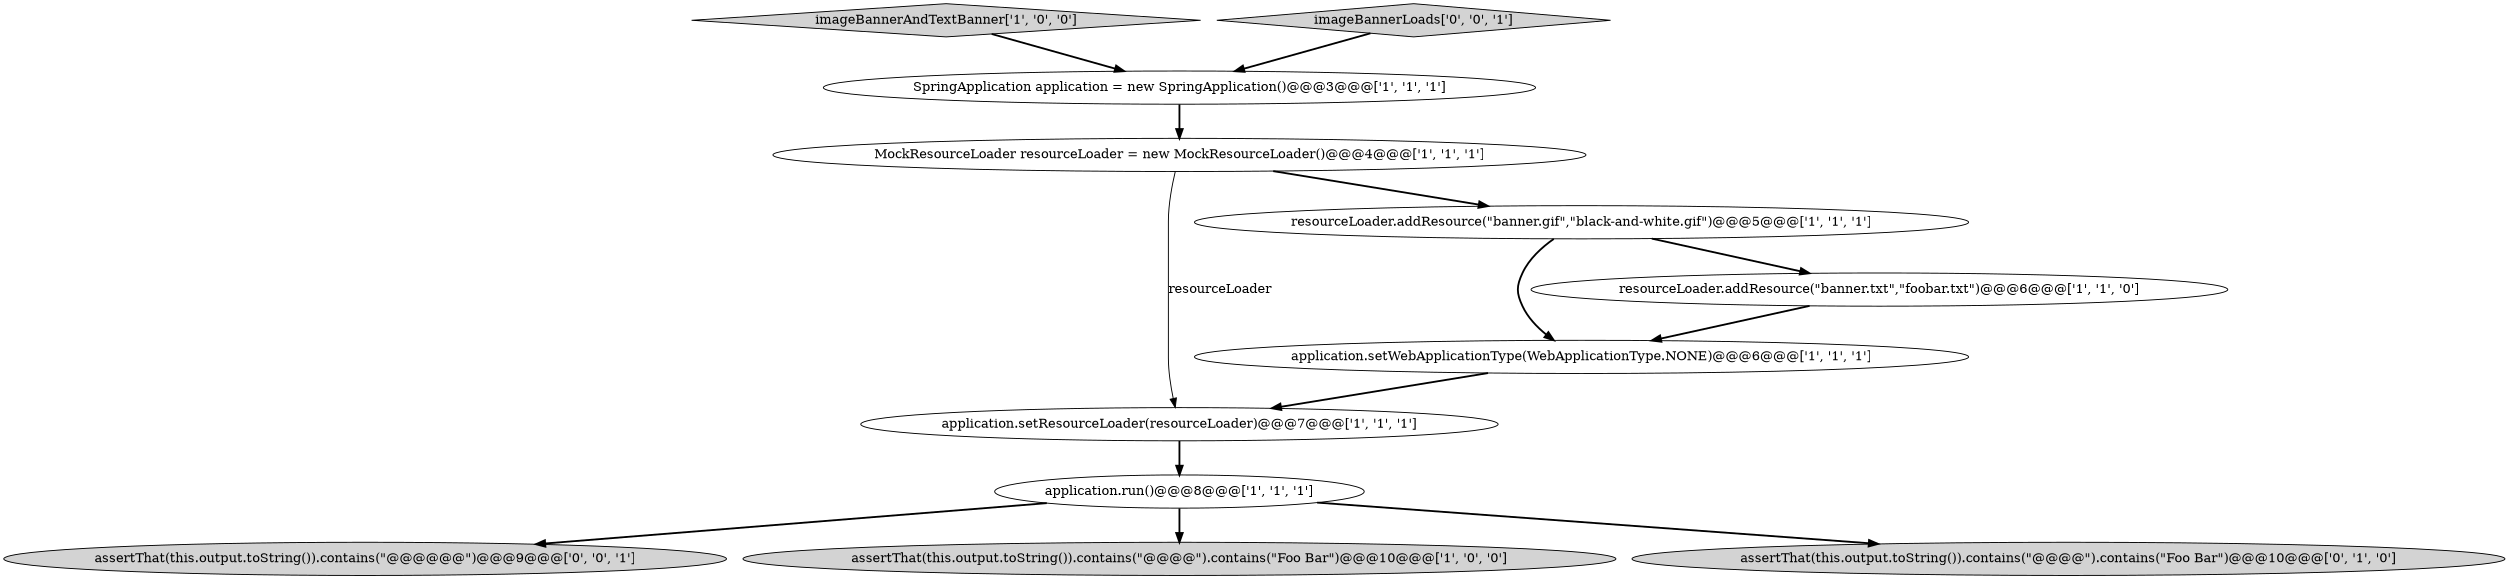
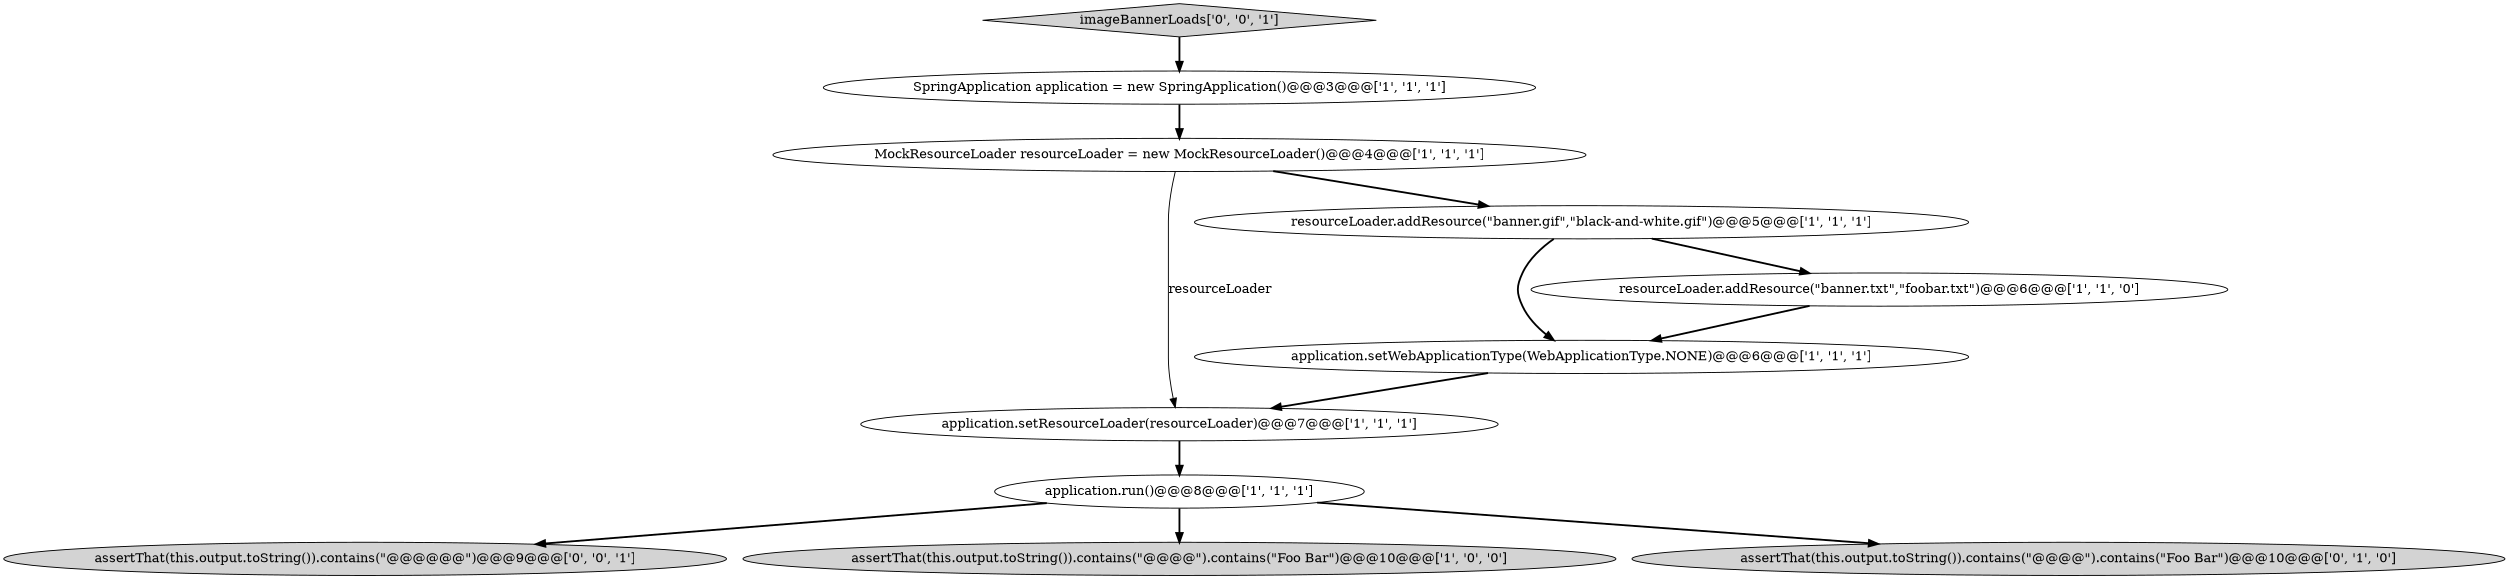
node "imageBannerAndTextBanner['1', '0', '0']": removed
